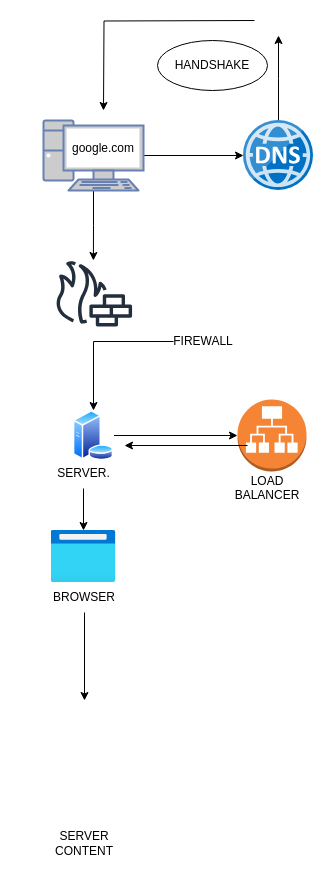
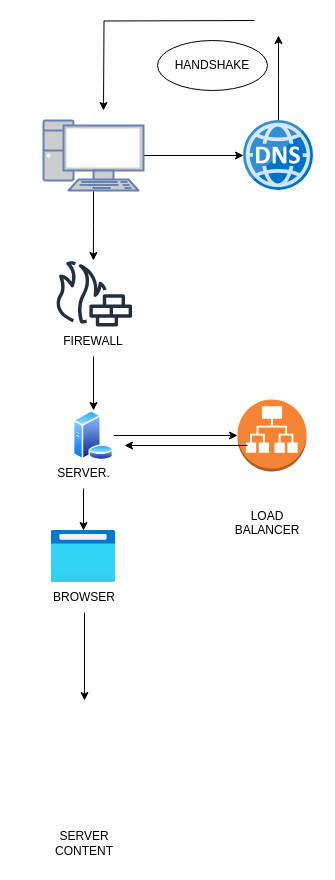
node "google.com": removed
node "FIREWALL": moved (204, 342) -> (94, 342)
node "LOAD BALANCER": moved (268, 496) -> (268, 531)
